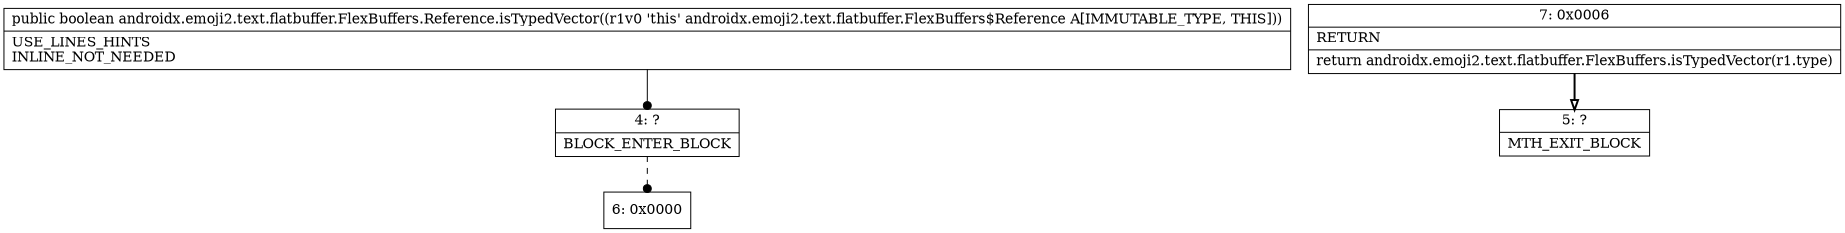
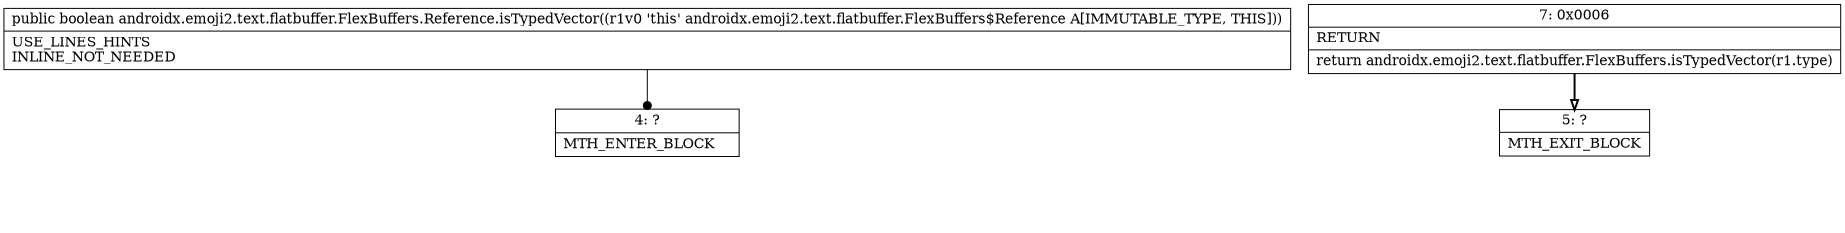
node "4: ?": text "BLOCK_ENTER_BLOCK" -> "MTH_ENTER_BLOCK"
node "6: 0x0000": removed
